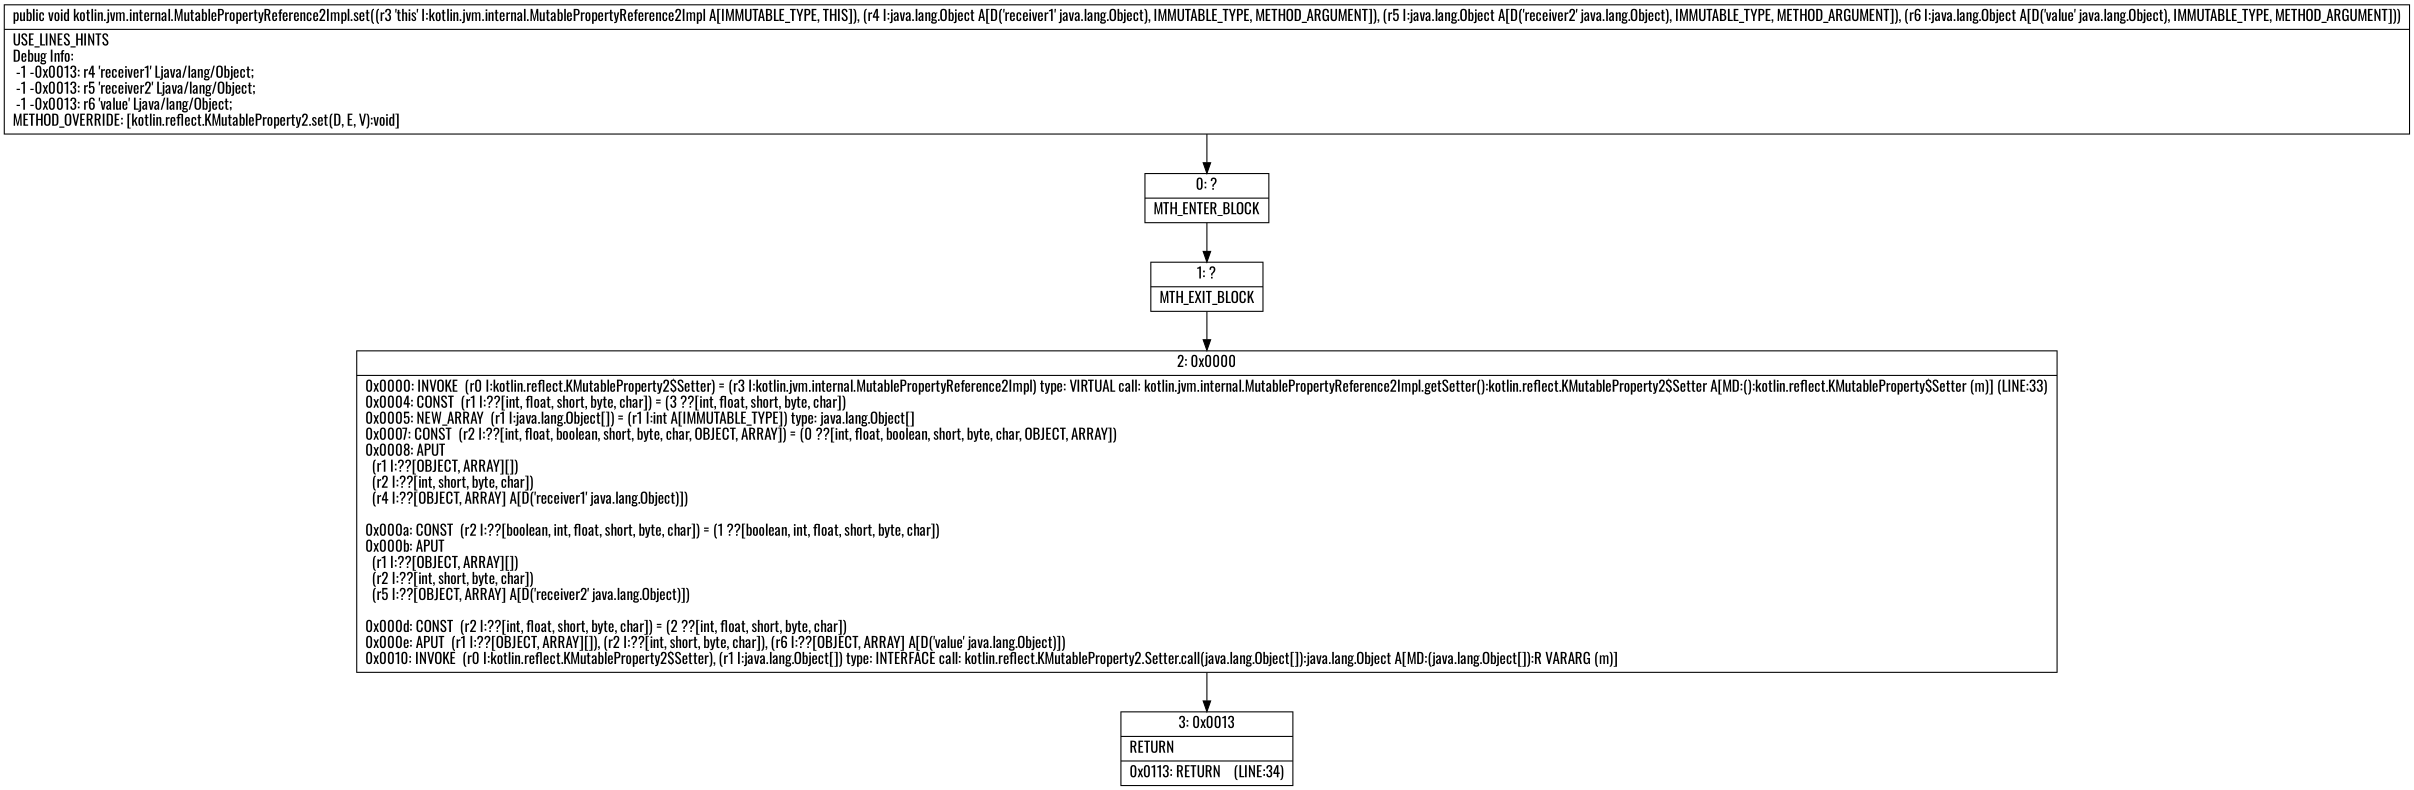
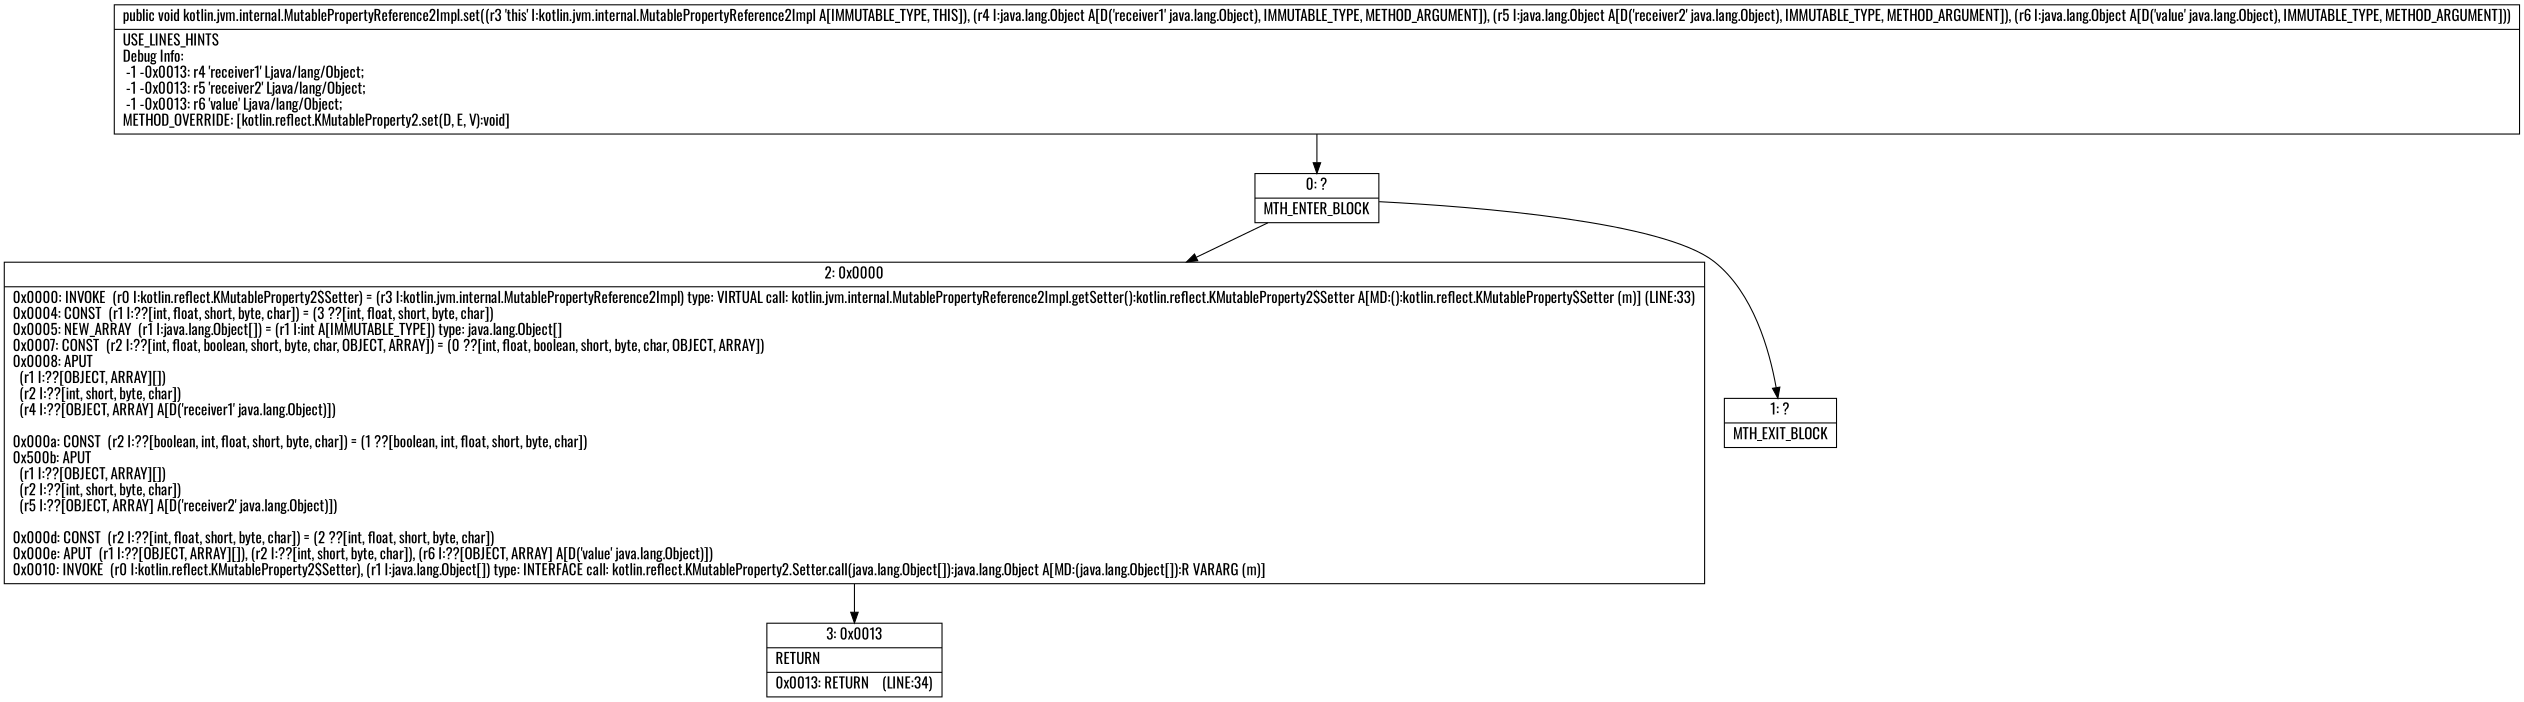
edge "1: ?" -> "2: 0x0000": now "0: ?" -> "2: 0x0000"
node "2: 0x0000": text "0x000b: APUT" -> "0x500b: APUT"
node "3: 0x0013": text "0x0113: RETURN    (LINE:34)" -> "0x0013: RETURN    (LINE:34)"
